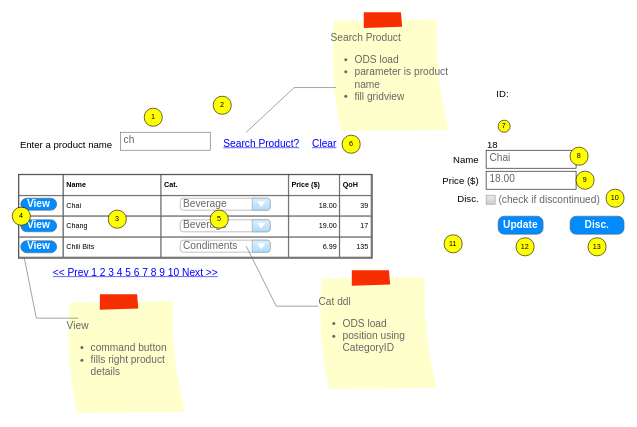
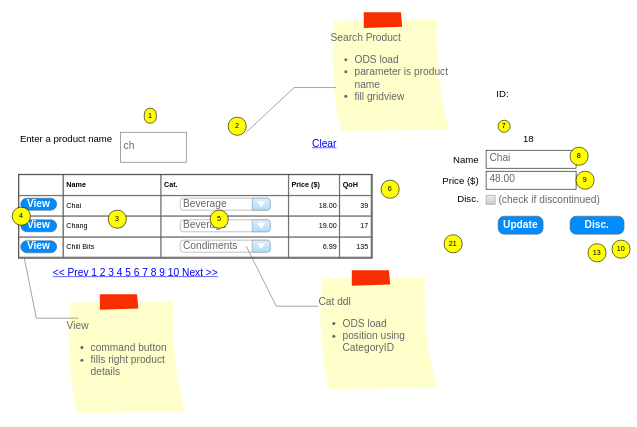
node "2": moved (222, 105) -> (237, 126)
node "1": size 18x18 -> 12x15
node "ch": size 90x18 -> 66x30
node "Enter a product name": moved (66, 144) -> (66, 138)
node "Search Product?": removed
node "6": moved (351, 144) -> (390, 189)
node "18": moved (507, 144) -> (543, 138)
node "18.00": label "18.00" -> "48.00"
node "10": moved (615, 198) -> (621, 249)
node "11": label "11" -> "21"
node "12": removed
node "13": moved (597, 247) -> (597, 253)
